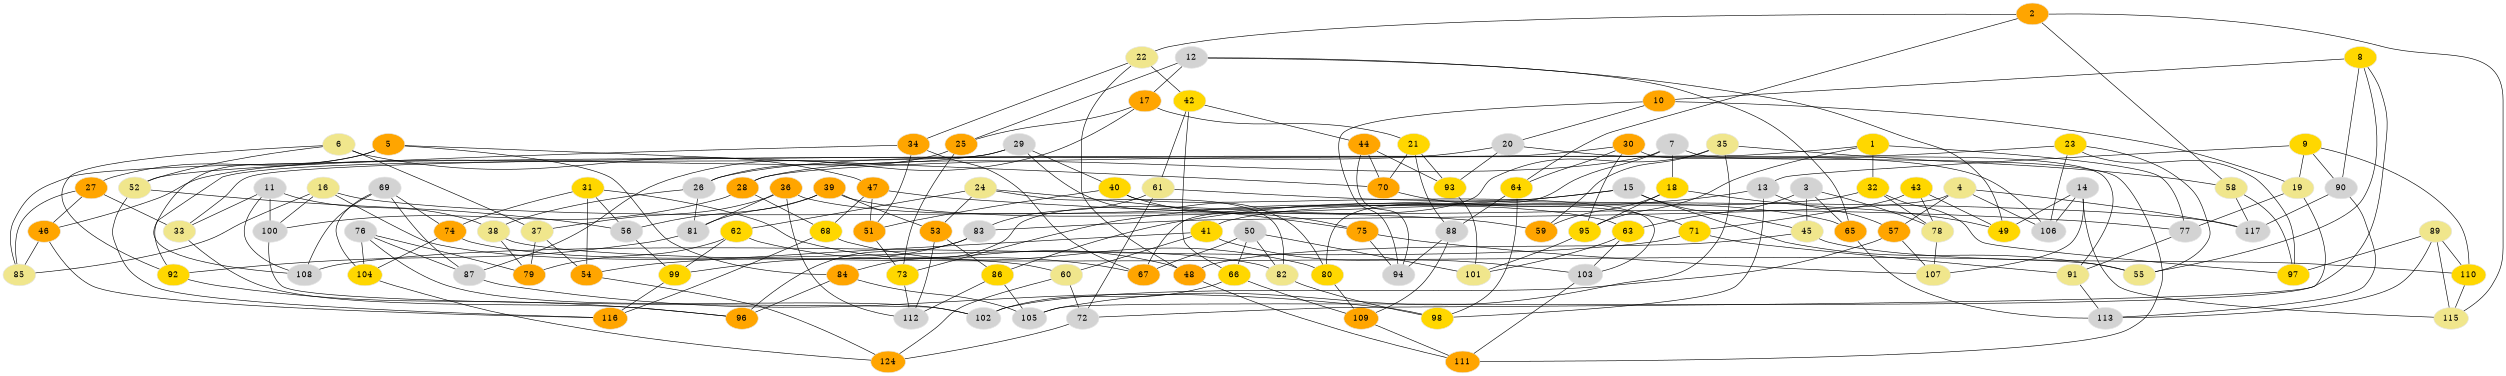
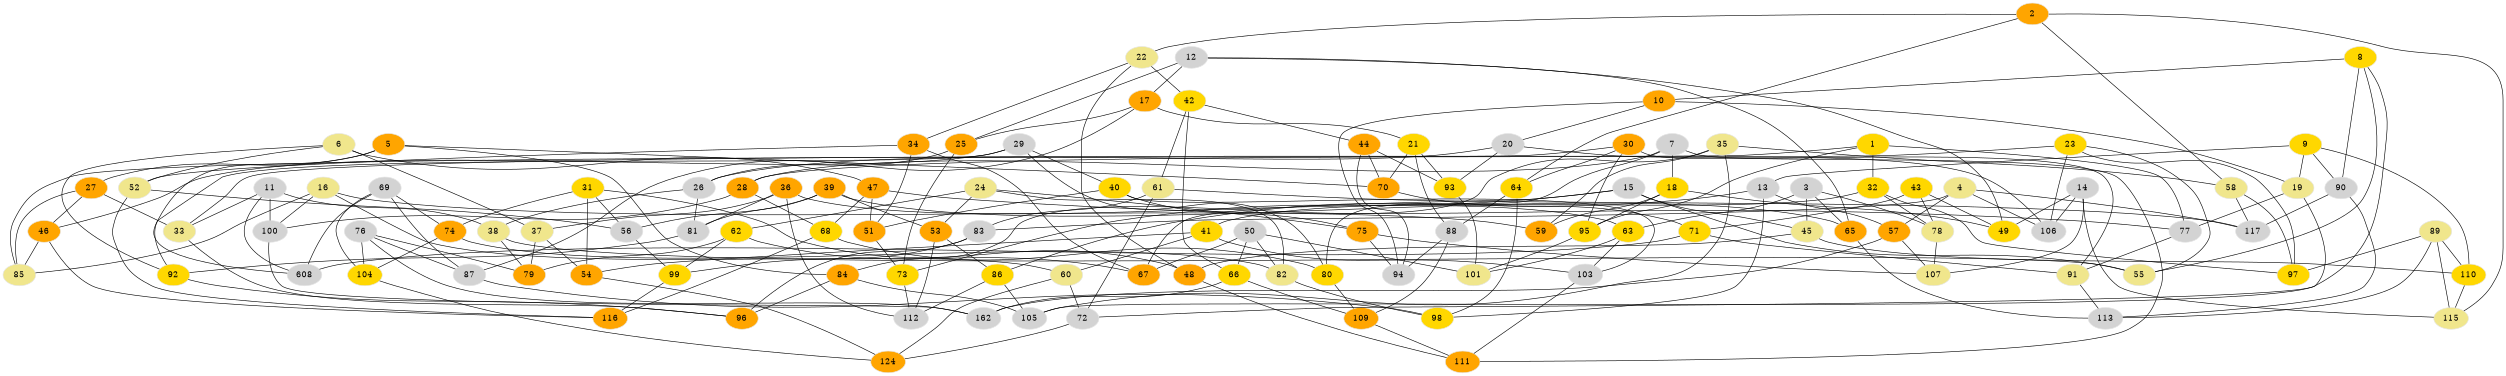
node "108": label "108" -> "608"
node "102": label "102" -> "162"
